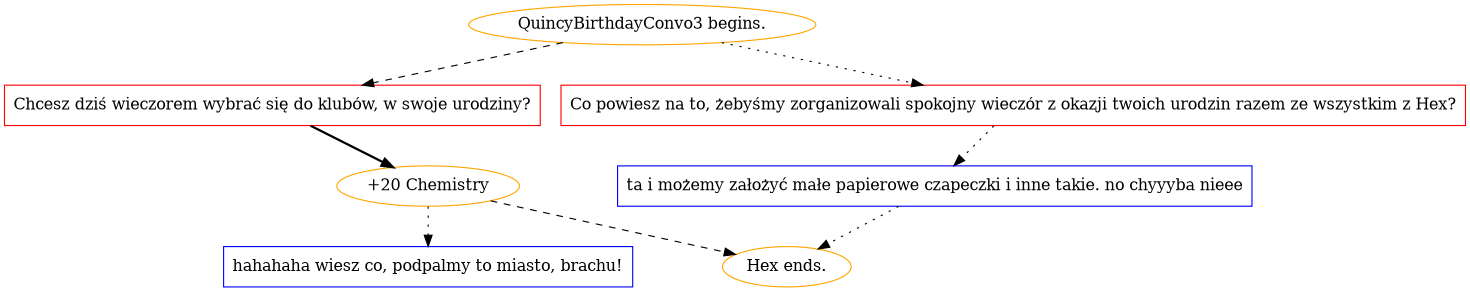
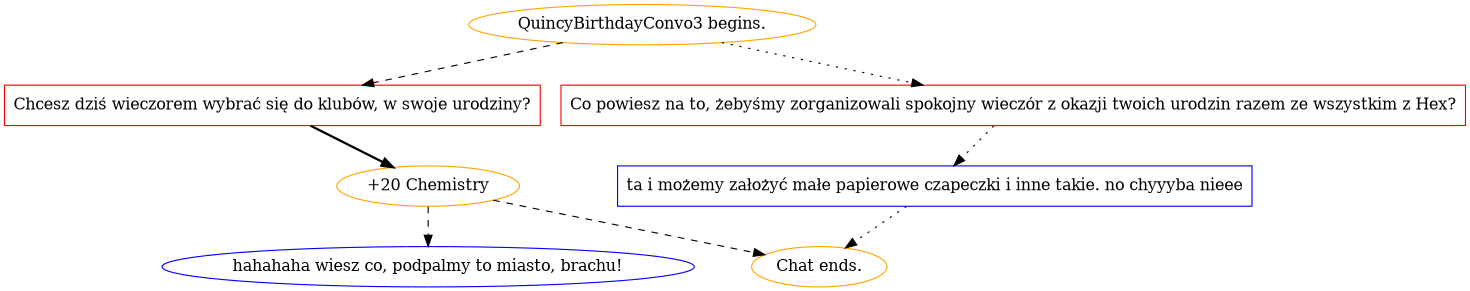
edge "+20 Chemistry" -> "hahahaha wiesz co, podpalmy to miasto, brachu!": style dotted -> dashed
node "hahahaha wiesz co, podpalmy to miasto, brachu!": shape box -> ellipse
node "Hex ends.": label "Hex ends." -> "Chat ends."
